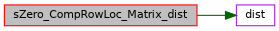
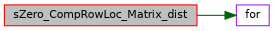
node "dist": label "dist" -> "for"
